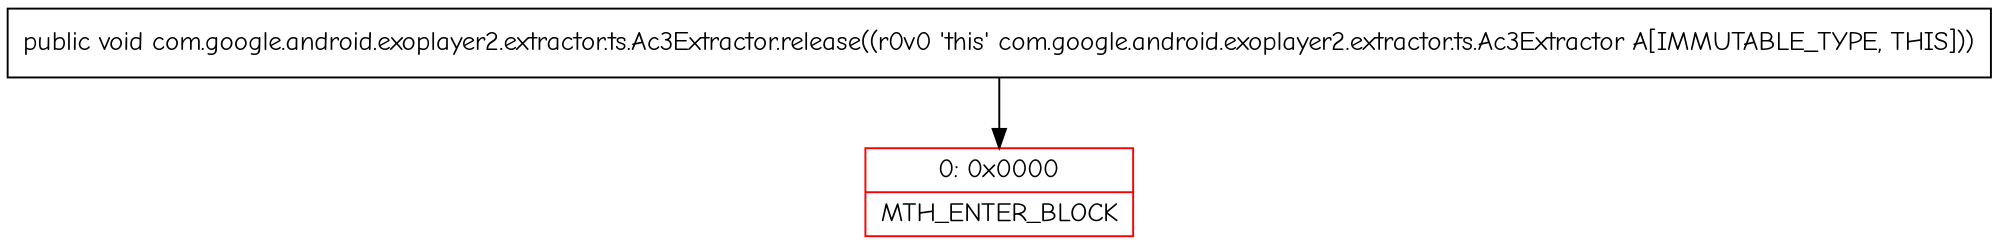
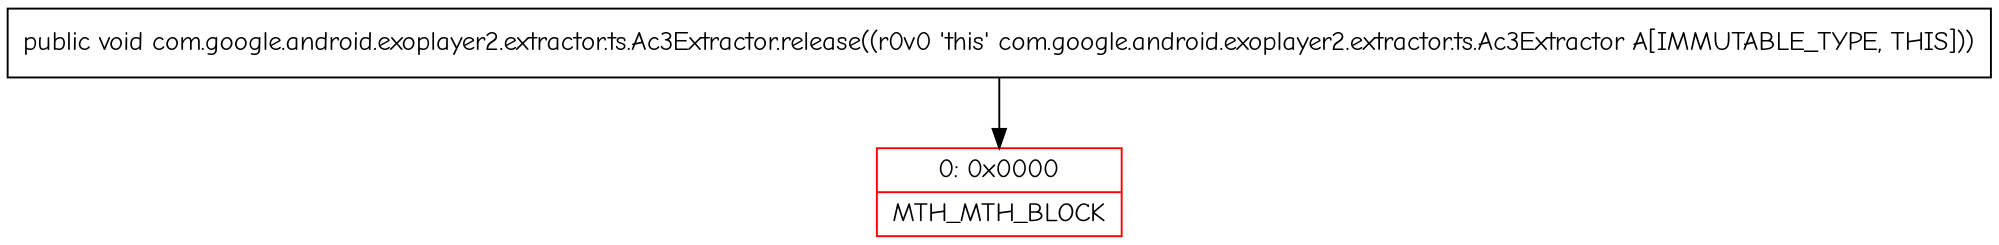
node "0: 0x0000": text "MTH_ENTER_BLOCK" -> "MTH_MTH_BLOCK"
